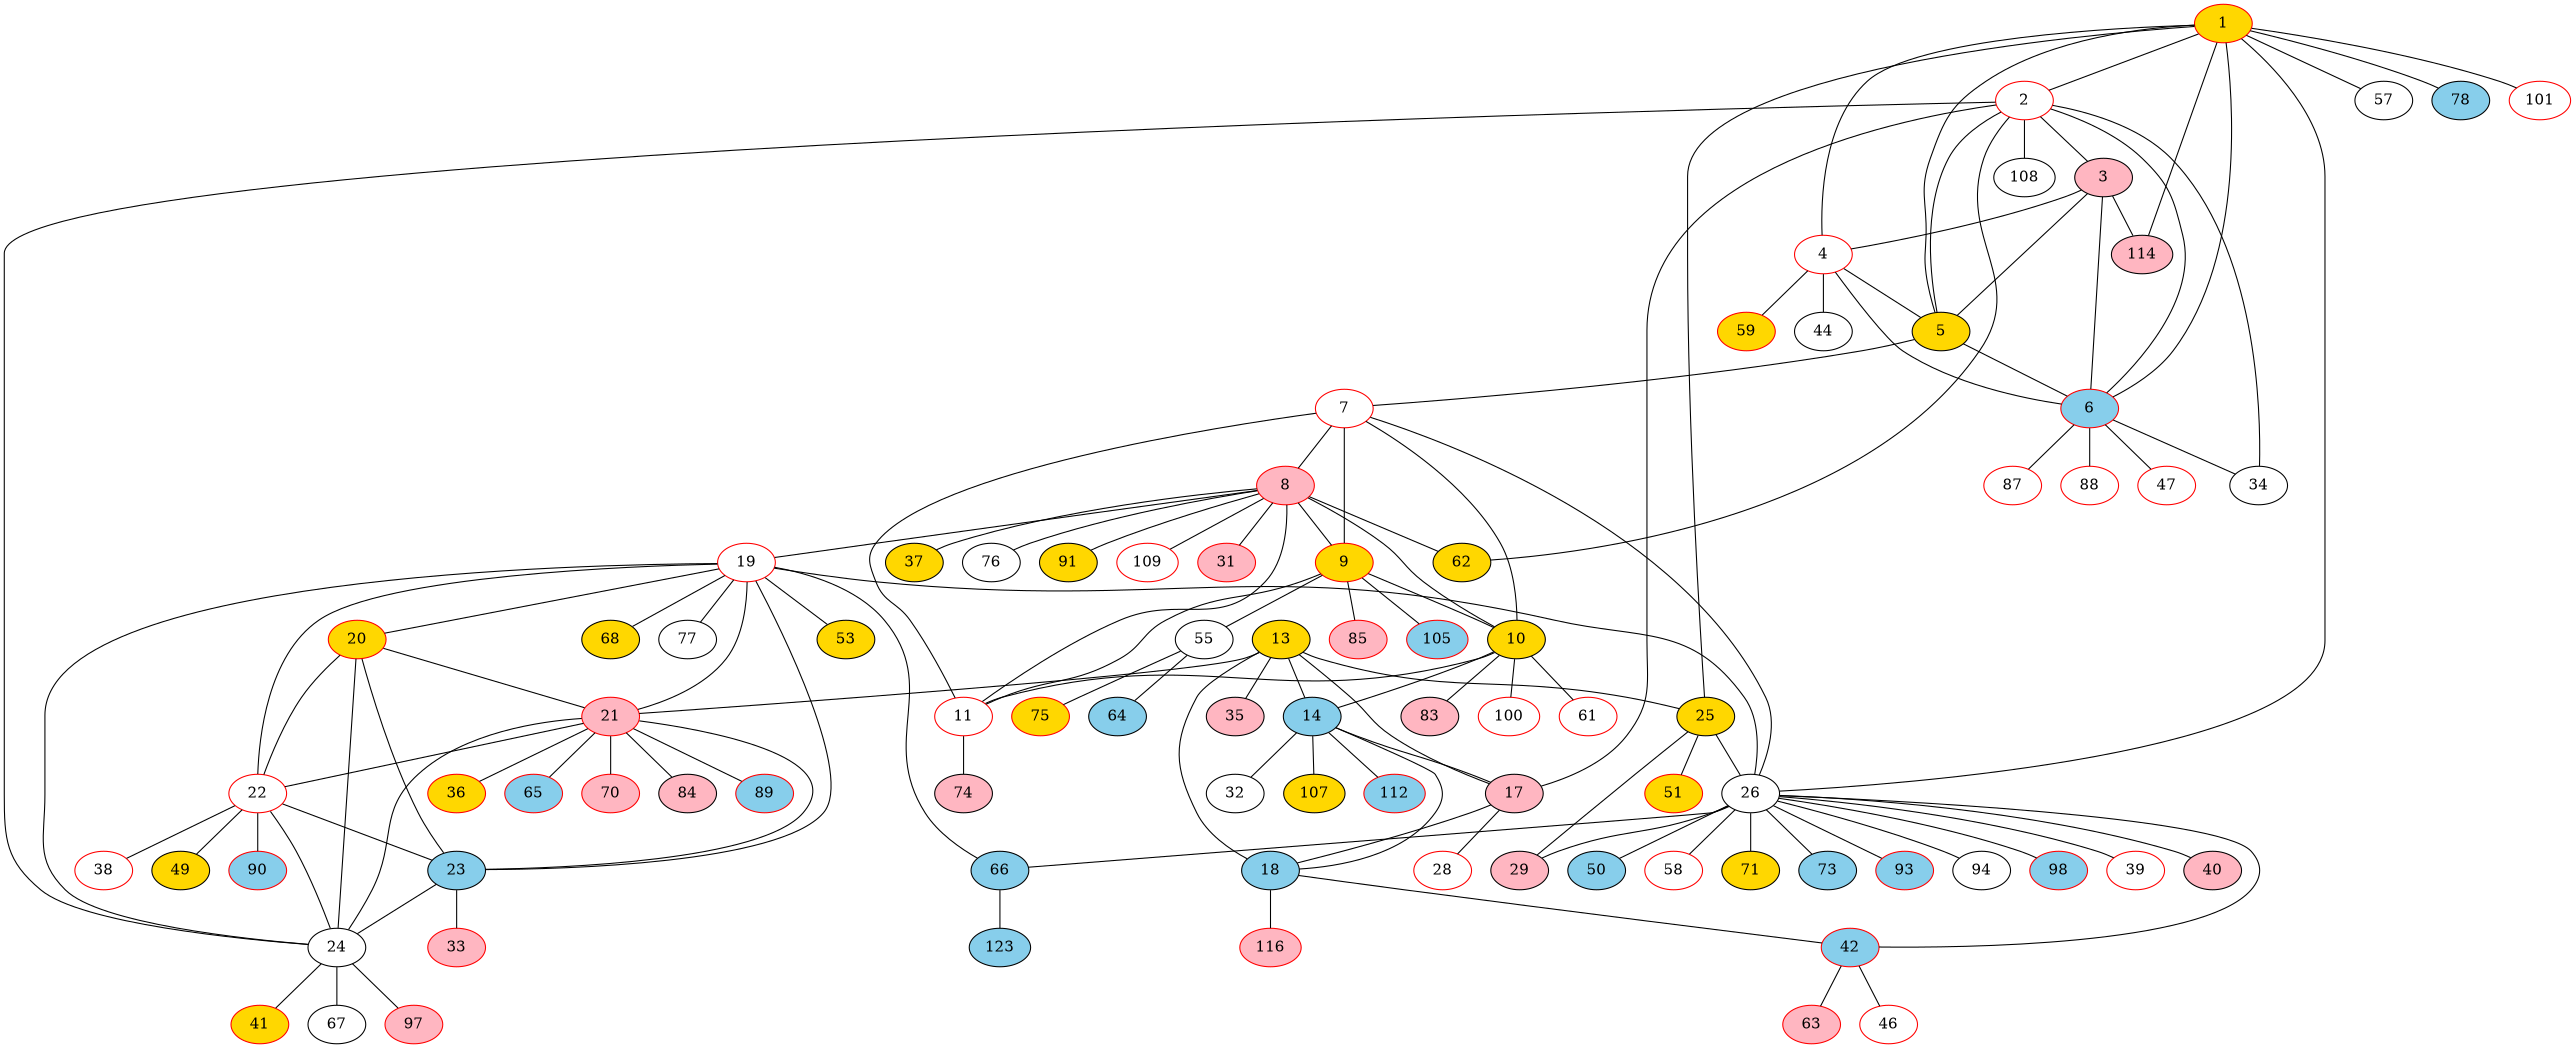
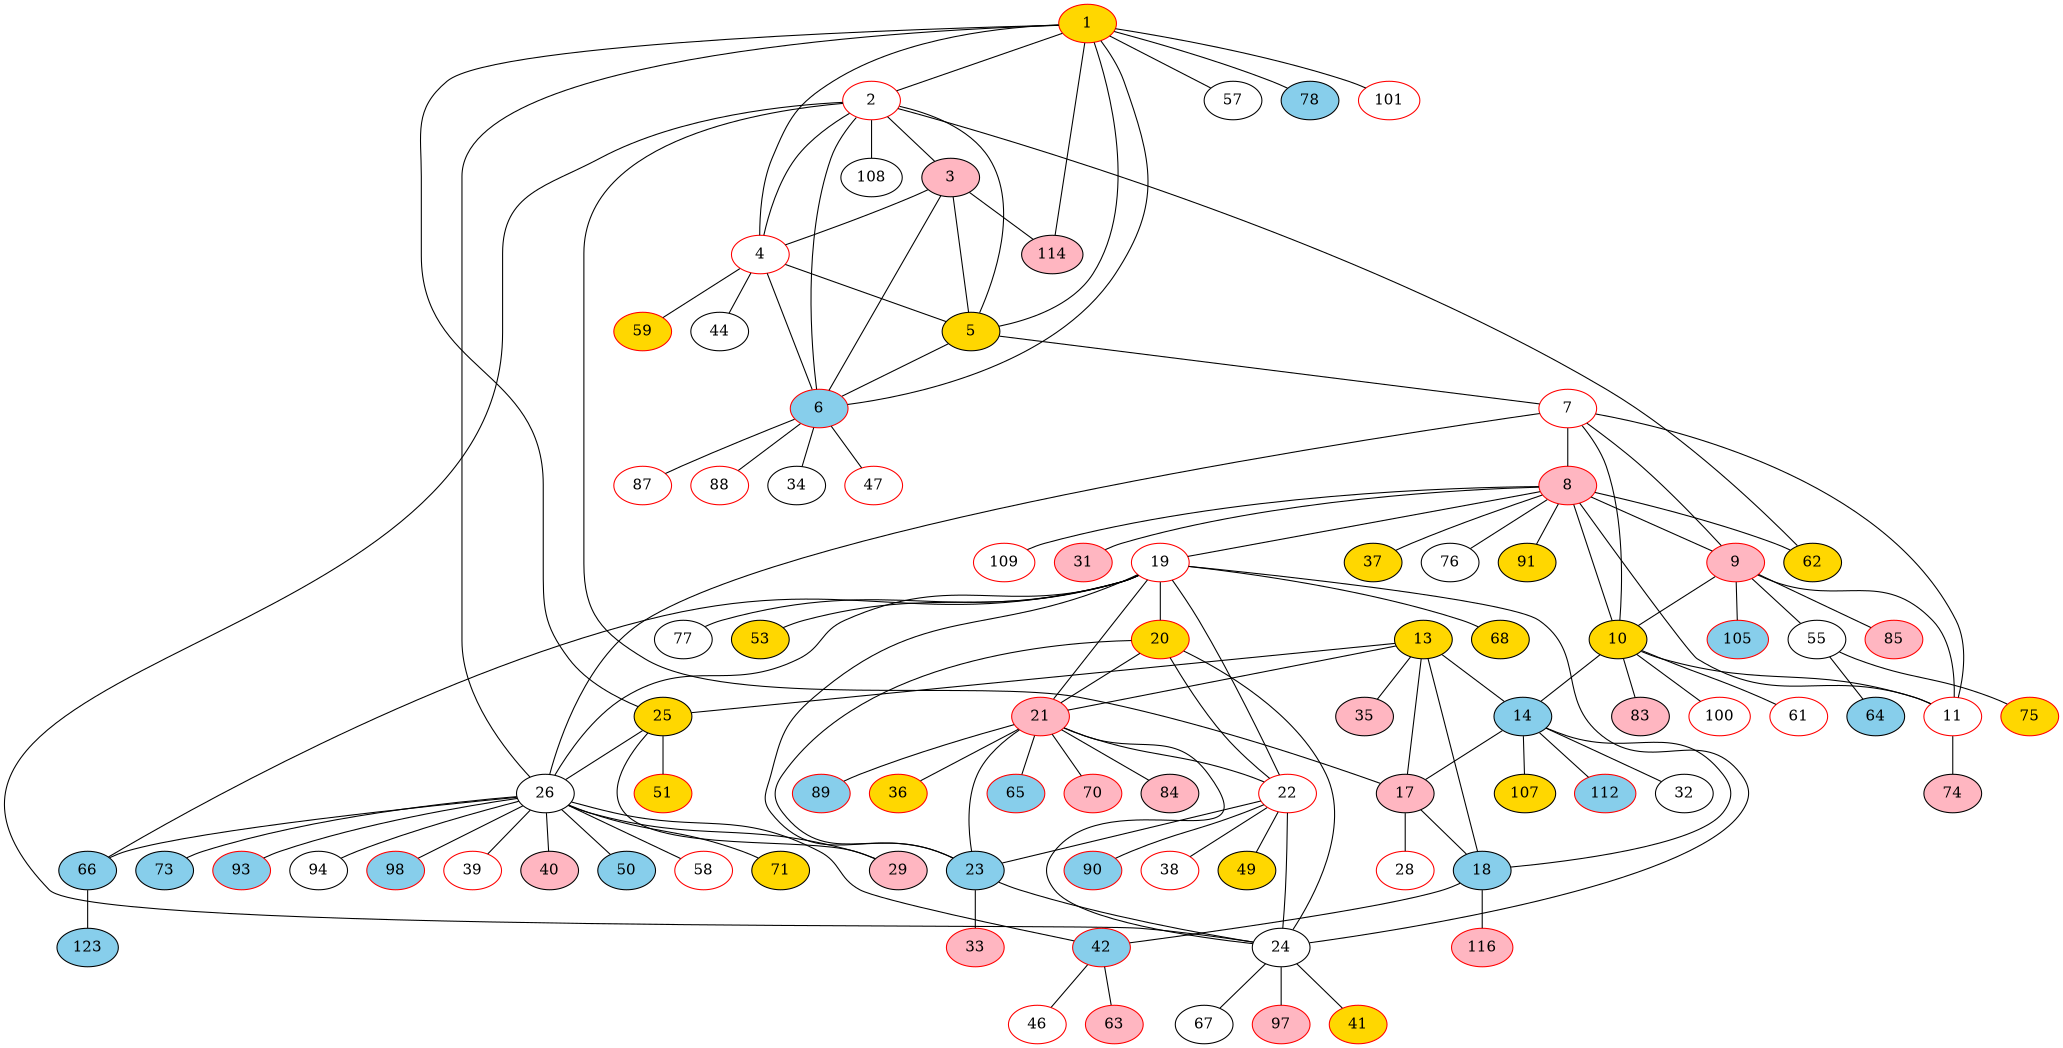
edge "2" -- "34": now "2" -- "4"
node "9": fillcolor gold -> lightpink
